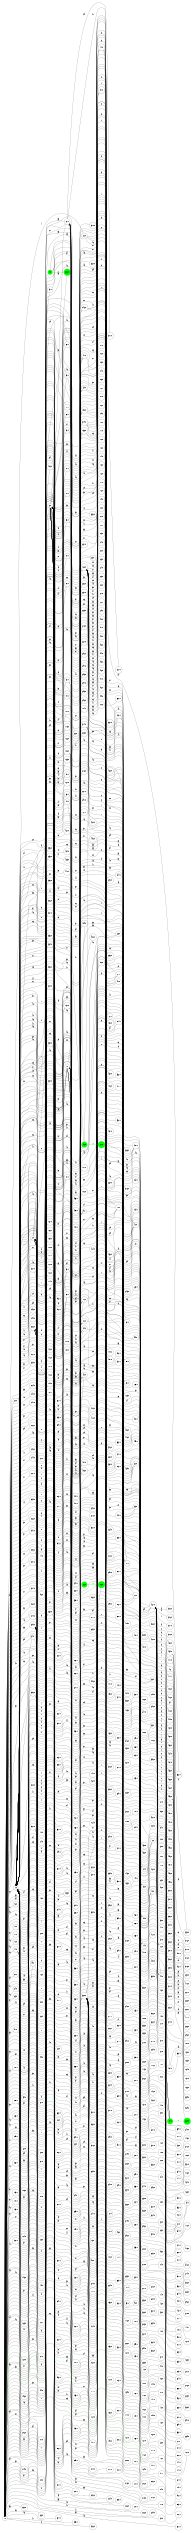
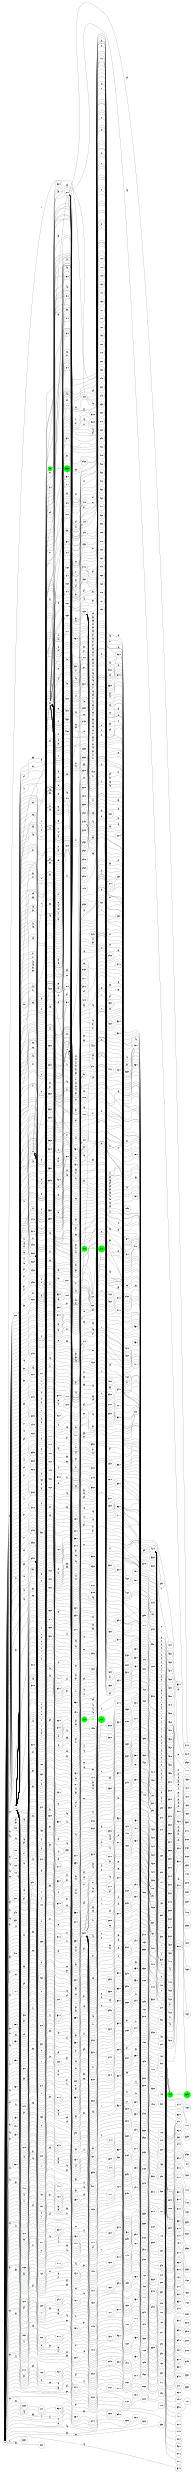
edge "246/0" -- "19/0": now "18/0" -- "19/0"
edge "296/0" -- "2/0": now "296/0" -- "48/0"
